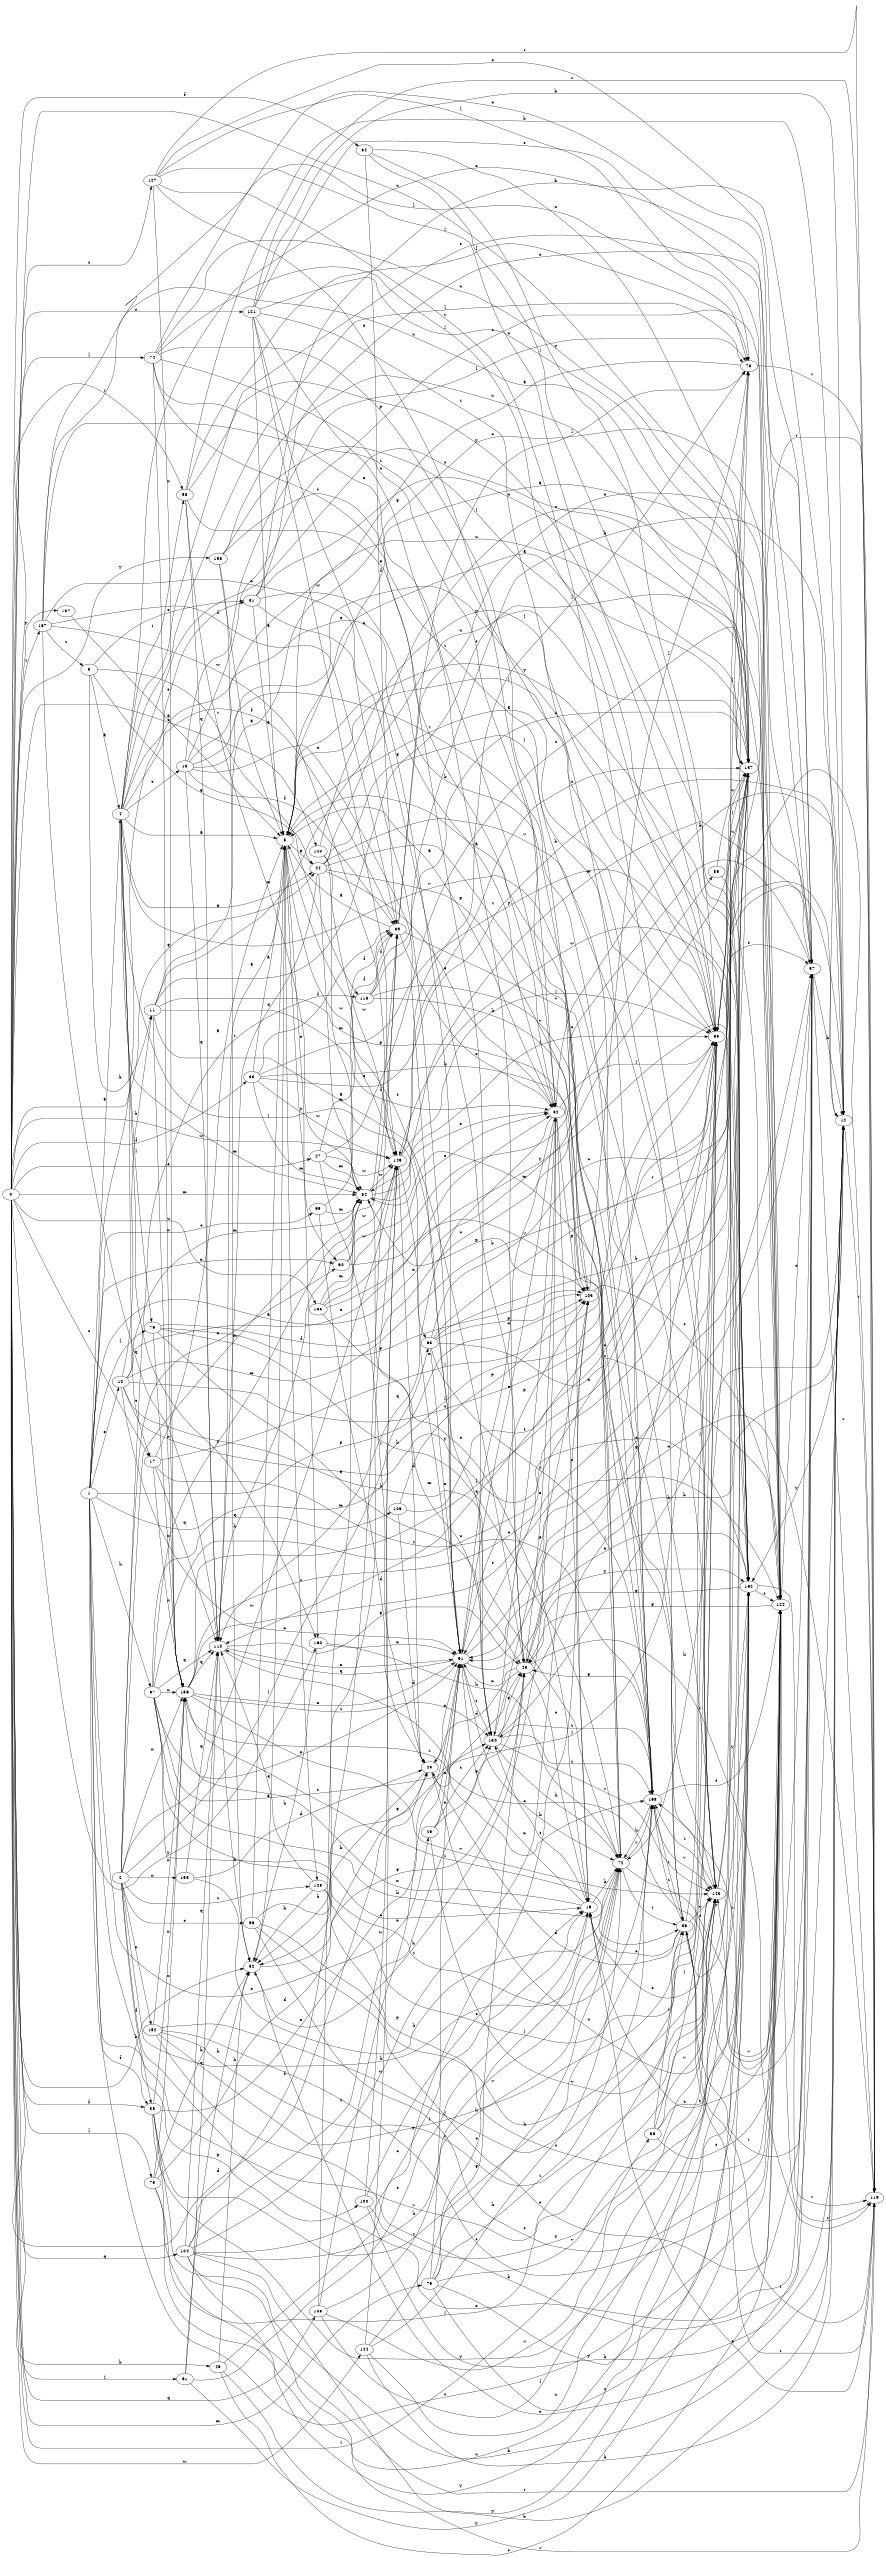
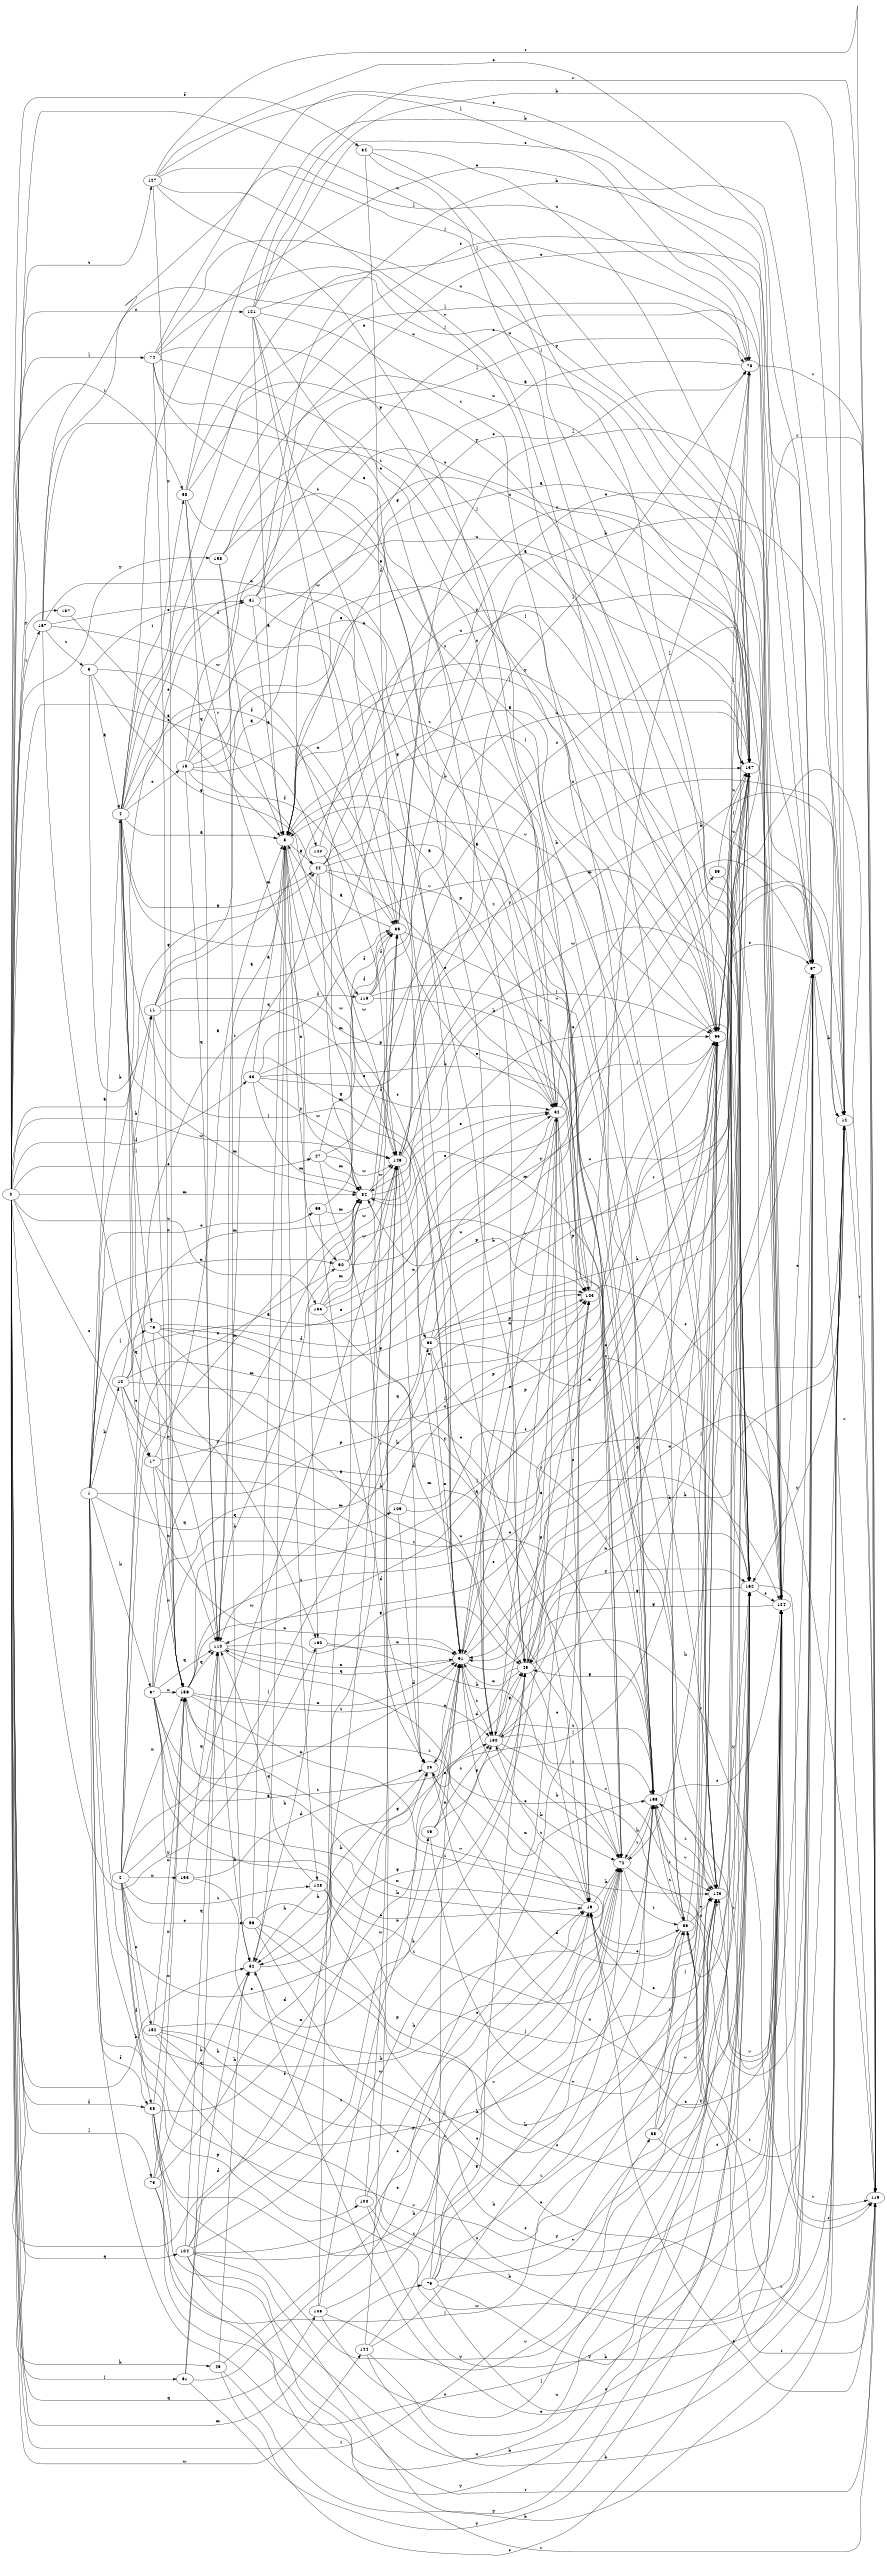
edge "1" -> "10": label "e" -> "b"
edge "2" -> "97": label "o" -> "w"
